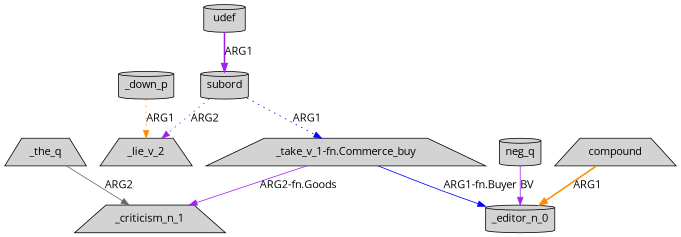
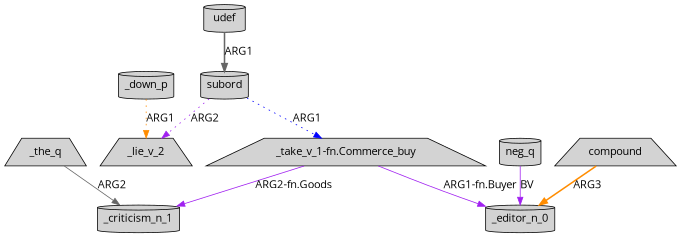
edge "udef" -> "subord": color purple -> gray40
edge "_take_v_1-fn.Commerce_buy" -> "_editor_n_0": color blue -> purple
edge "compound" -> "_editor_n_0": label "ARG1" -> "ARG3"
node "_criticism_n_1": shape trapezium -> cylinder
